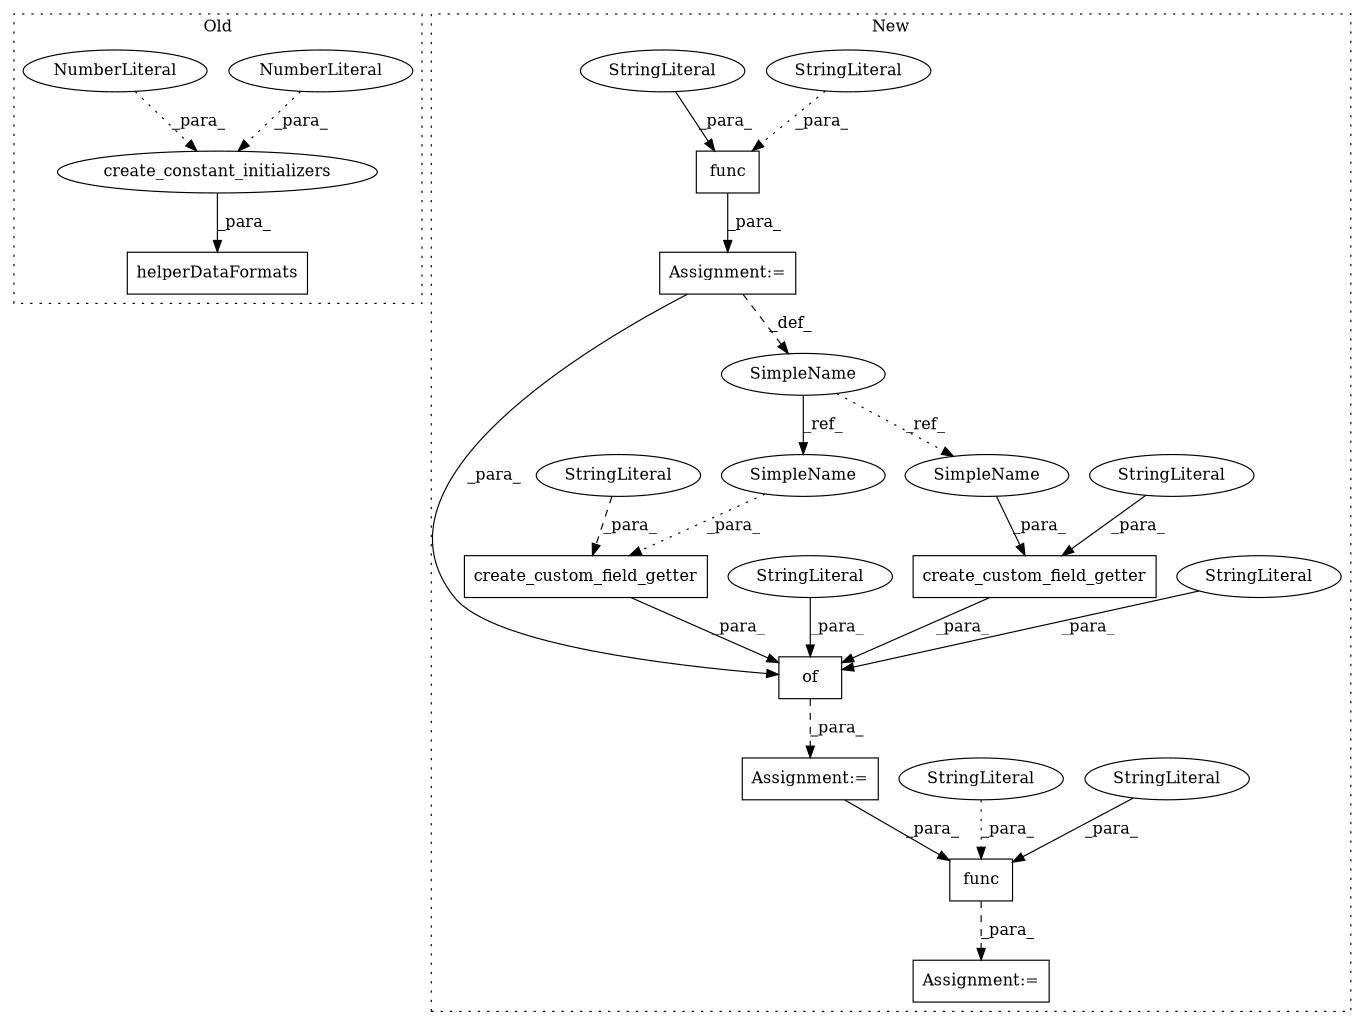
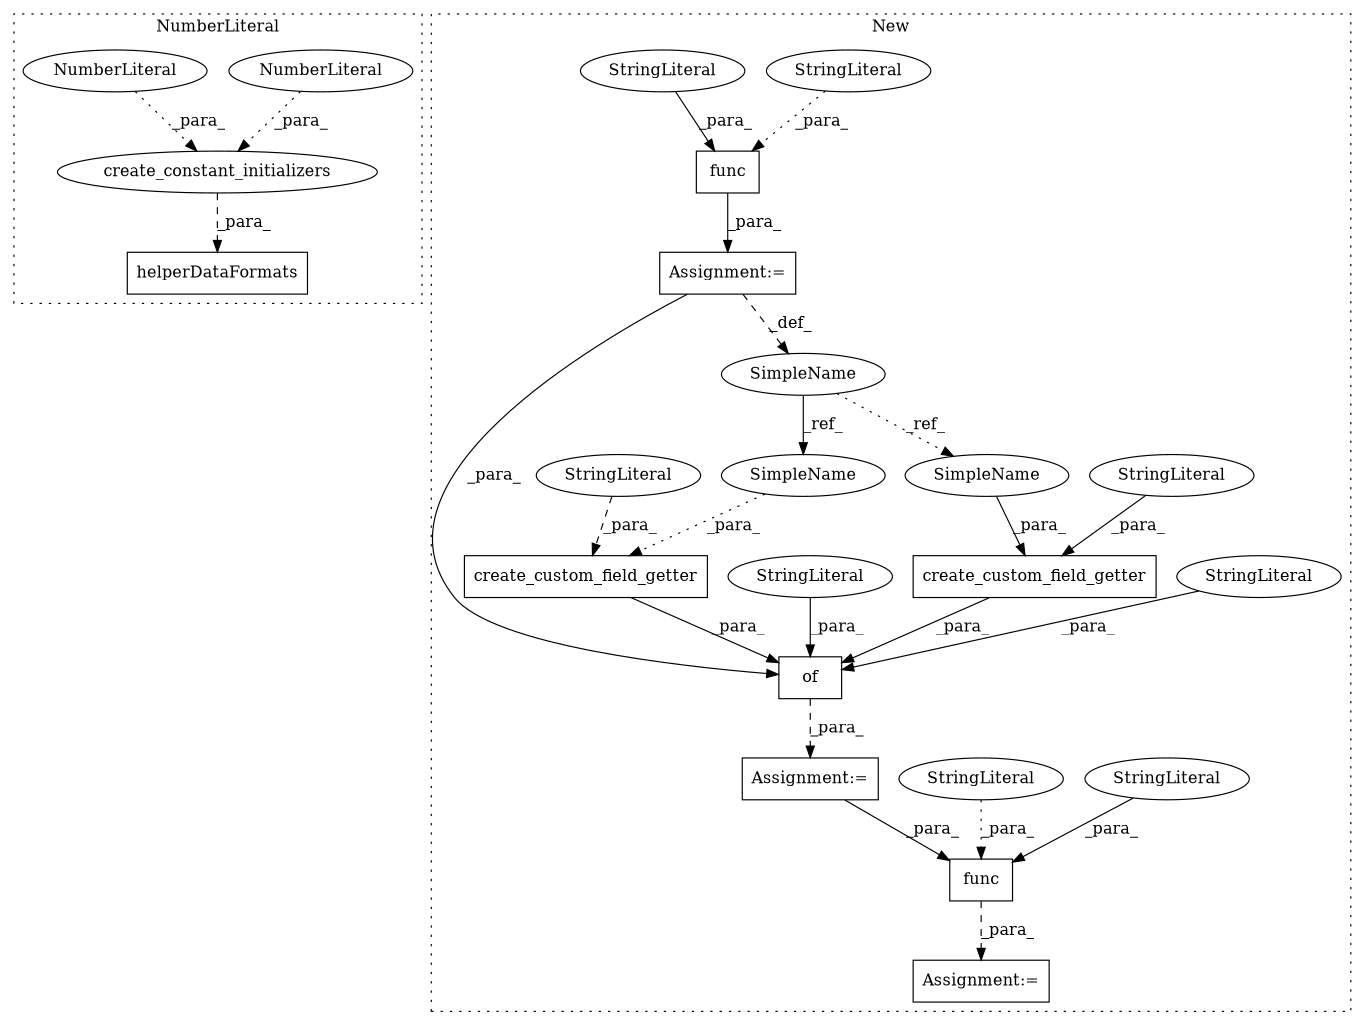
cluster "Old": label "Old" -> "NumberLiteral"
edge "create_constant_initializers" -> "helperDataFormats": style solid -> dashed
